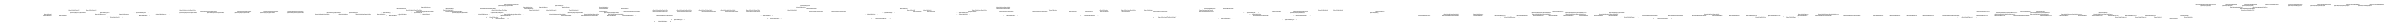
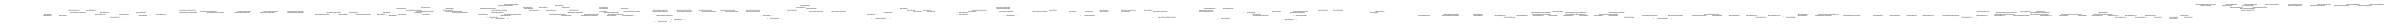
node "org.apache.commons.math.linear$ArrayRealVector#hashCode()": added
